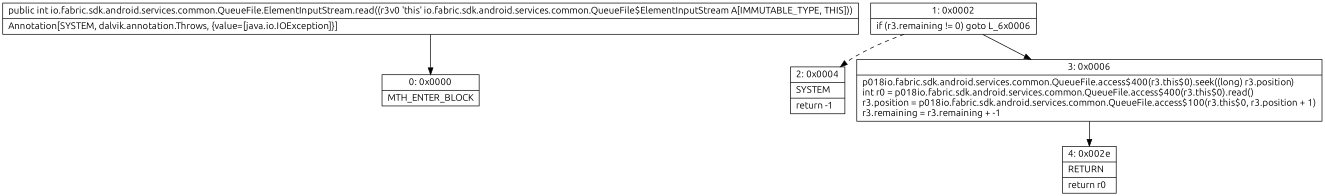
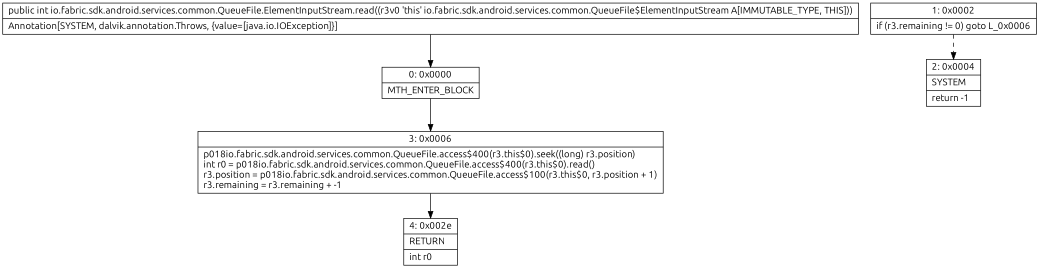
node "1: 0x0002": text "if (r3.remaining != 0) goto L_6x0006" -> "if (r3.remaining != 0) goto L_0x0006"
edge "1: 0x0002" -> "3: 0x0006": now "0: 0x0000" -> "3: 0x0006"
node "4: 0x002e": text "return r0" -> "int r0"
